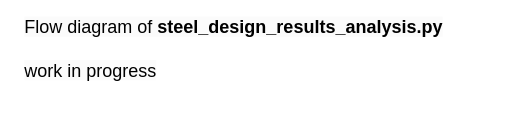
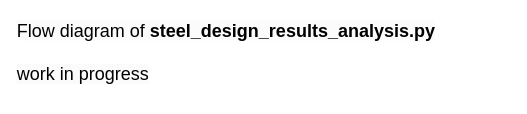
node "Flow diagram of steel_design_results_analysis.py work in progress": moved (270, 53) -> (263, 57)
